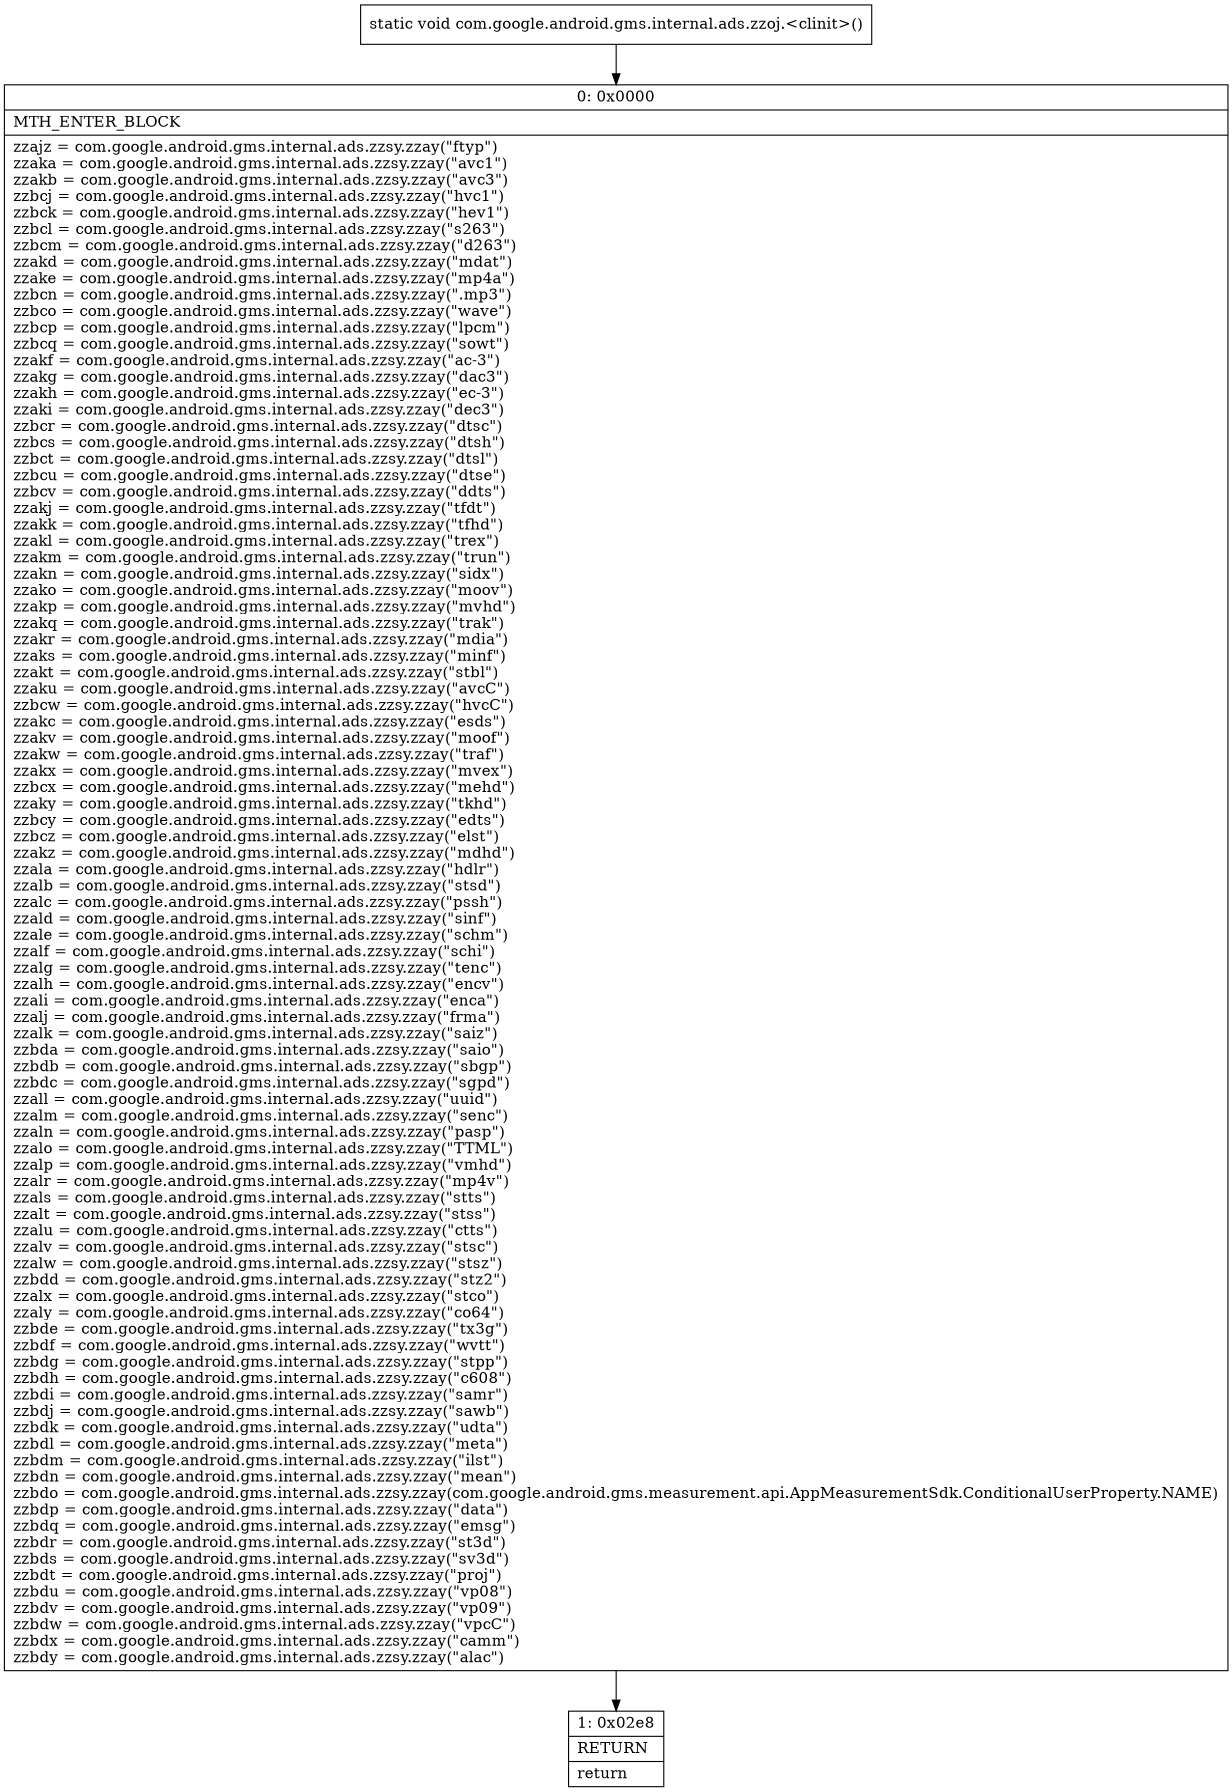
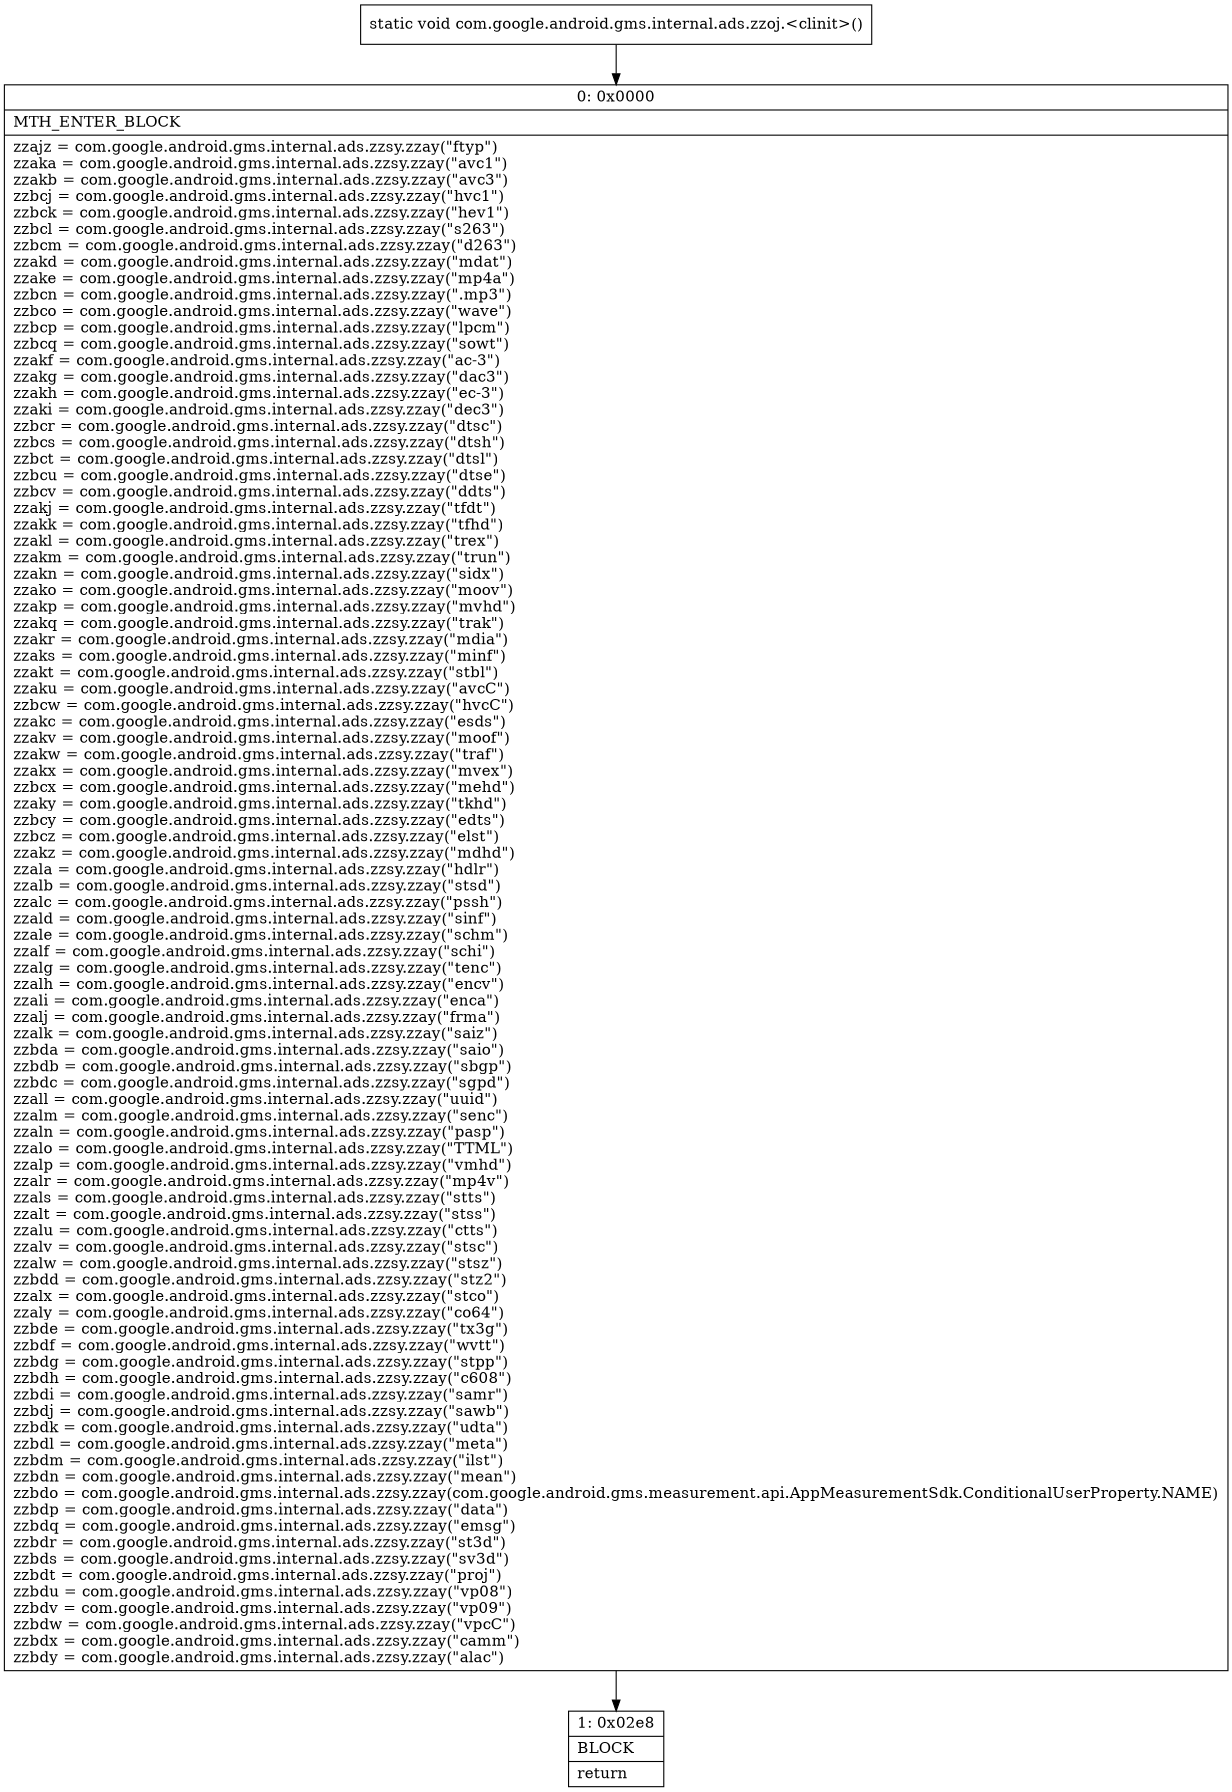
node "1: 0x02e8": text "RETURN" -> "BLOCK"
